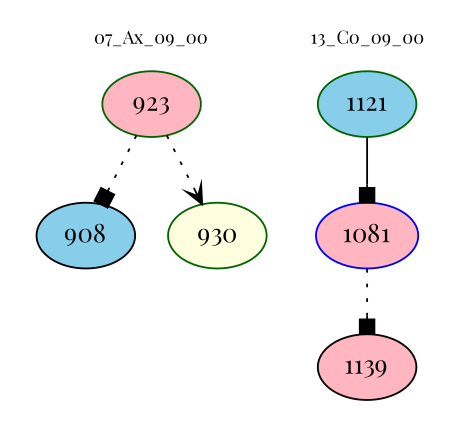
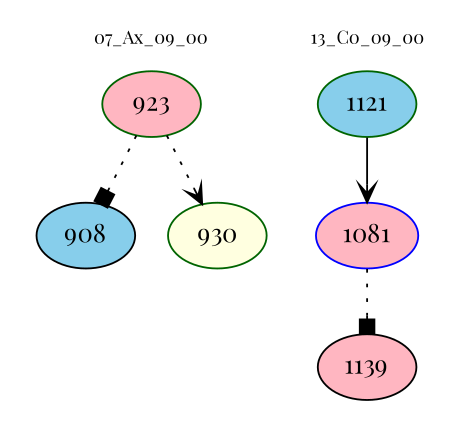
edge "1121" -> "1081": arrowhead box -> vee
